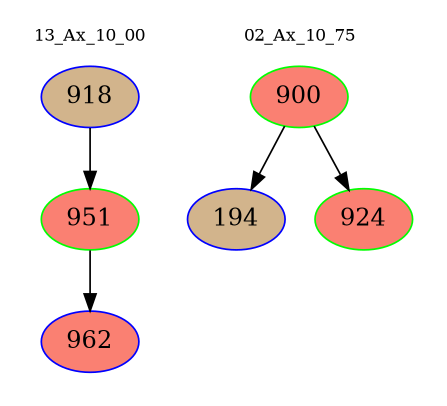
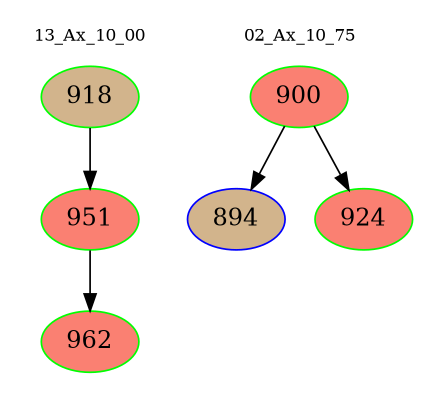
node "918": color blue -> green
node "194": label "194" -> "894"
node "962": color blue -> green
